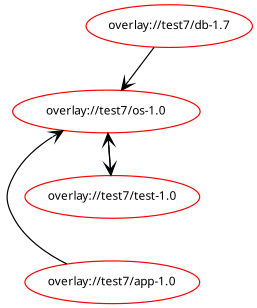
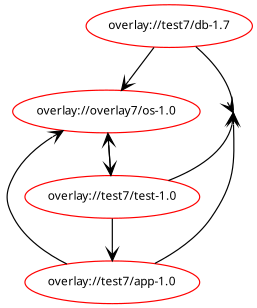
node "overlay://test7/os-1.0": label "overlay://test7/os-1.0" -> "overlay://overlay7/os-1.0"
edge "overlay://test7/test-1.0" -> "overlay://test7/db-1.7": added
edge "overlay://test7/app-1.0" -> "overlay://test7/db-1.7": added
edge "overlay://test7/test-1.0" -> "overlay://test7/app-1.0": added
